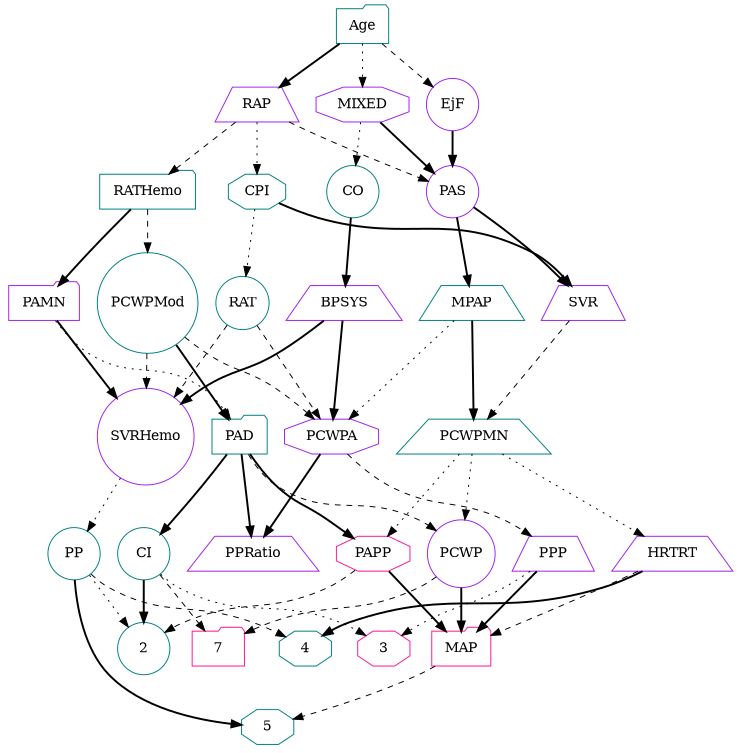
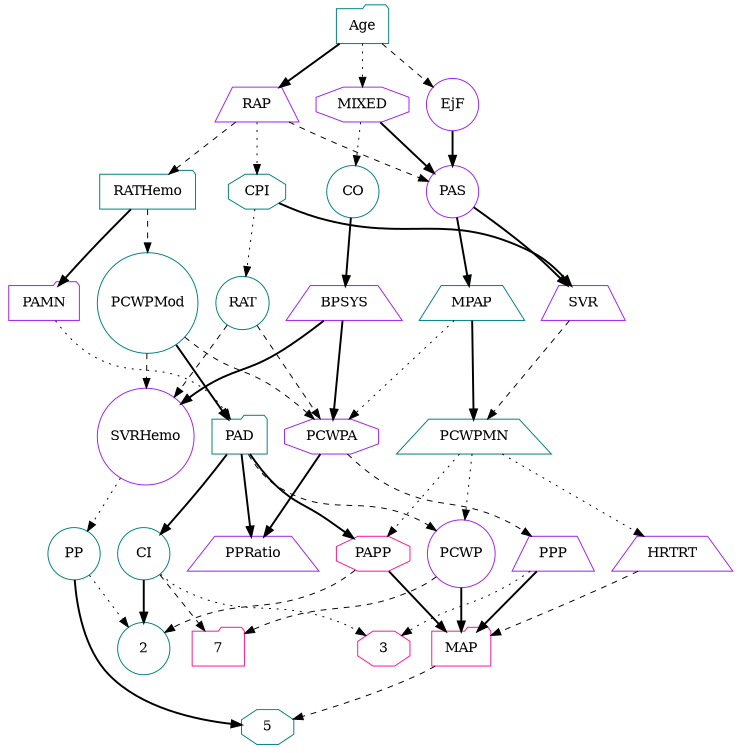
edge "PAMN" -> "SVRHemo": removed
node "4": removed
